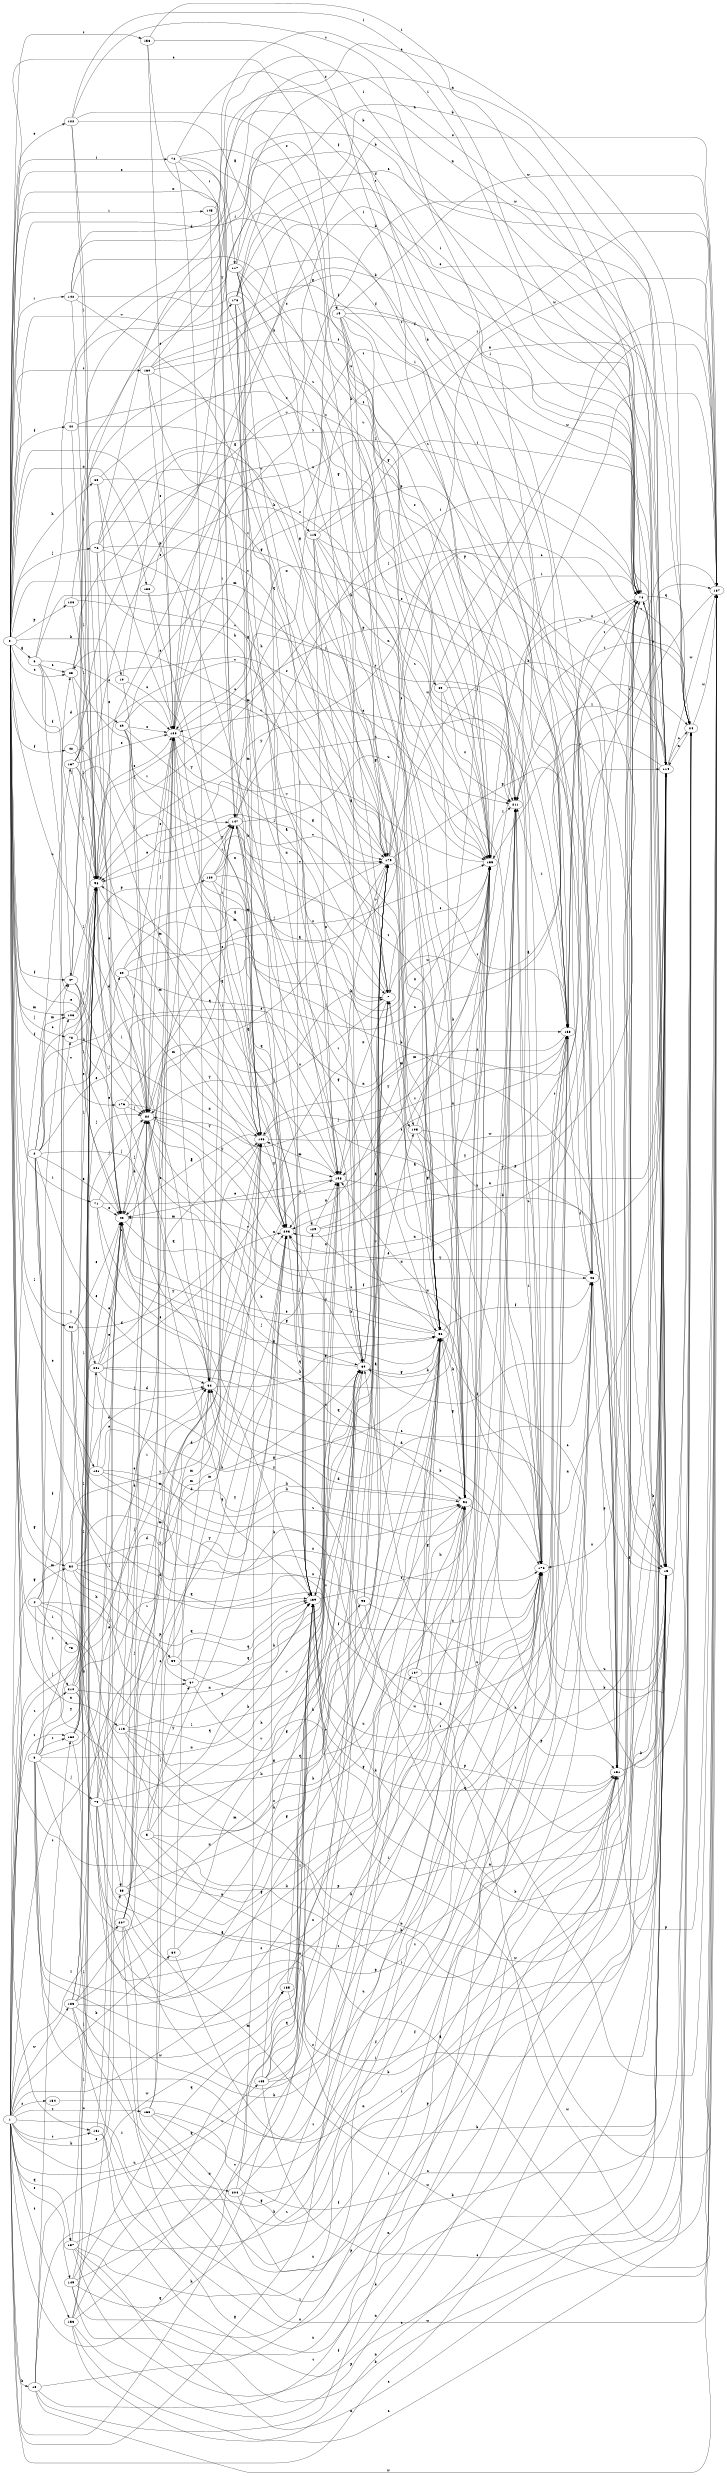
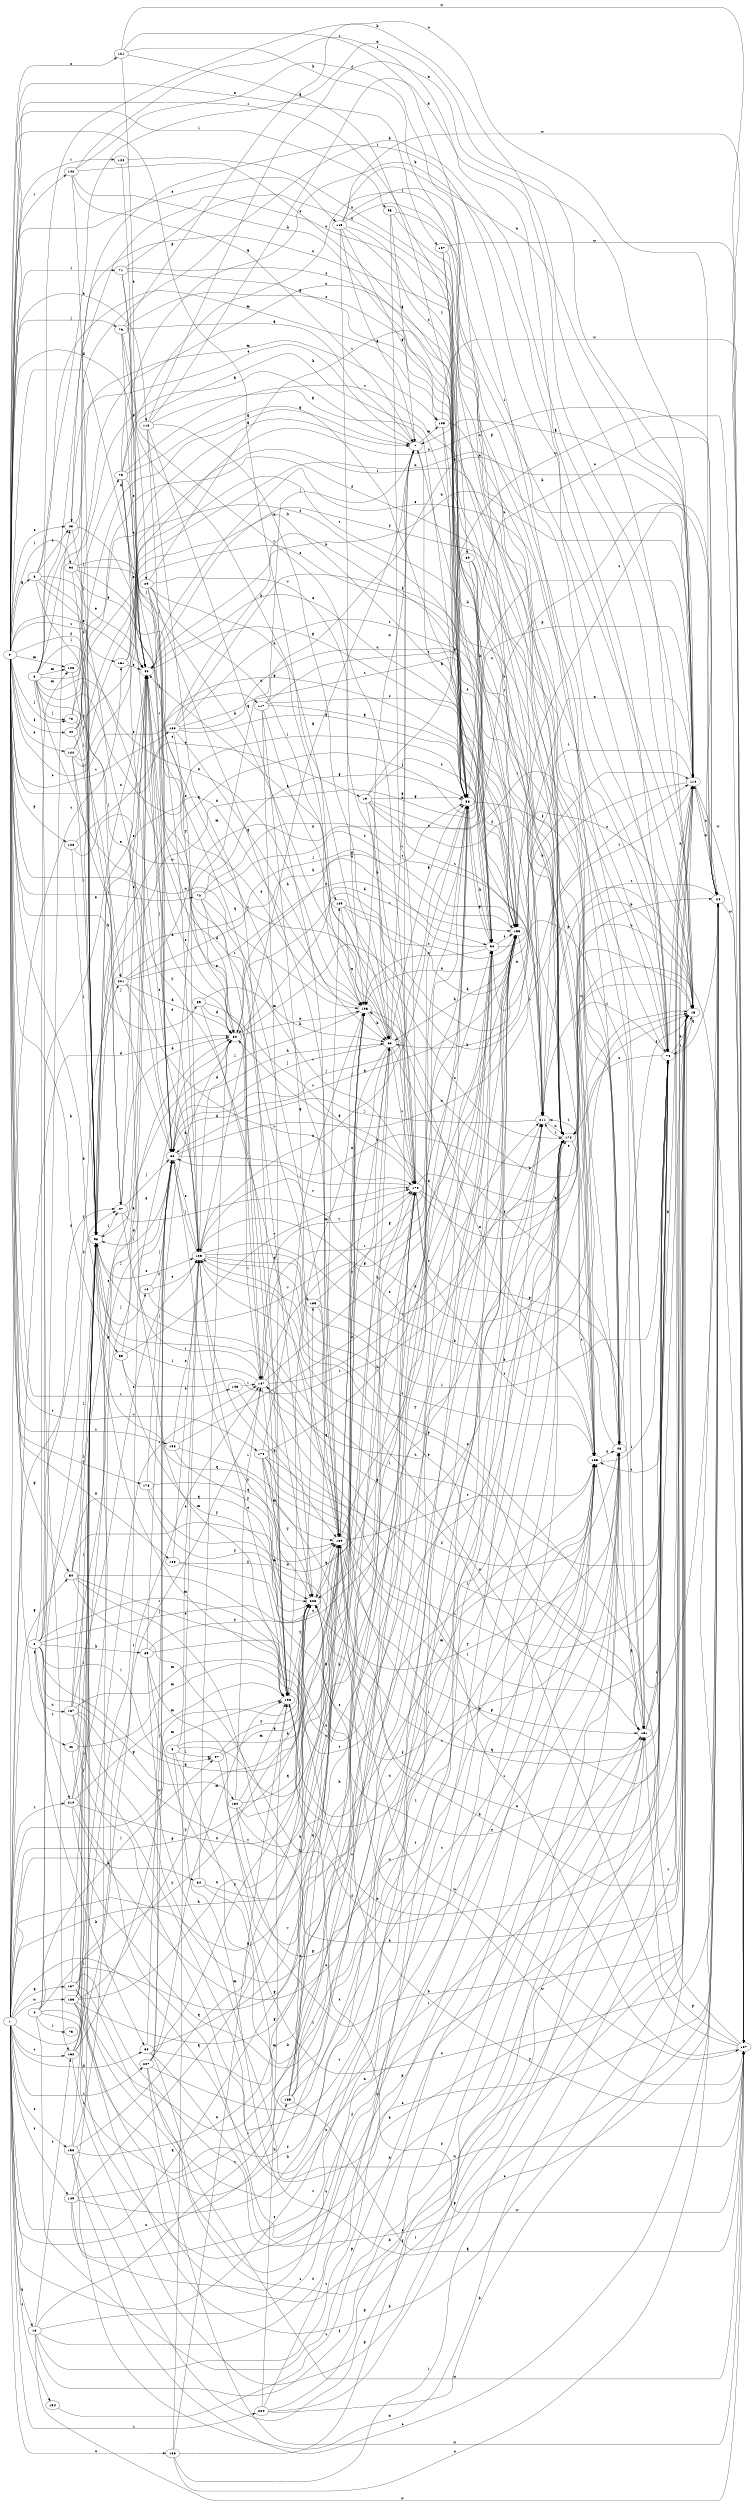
node "144": added
edge "76" -> "211": now "160" -> "211"
edge "47" -> "98": reversed
edge "19" -> "48": added, label "f"
edge "176" -> "82": label "j" -> "y"
edge "13" -> "131": now "13" -> "48"
